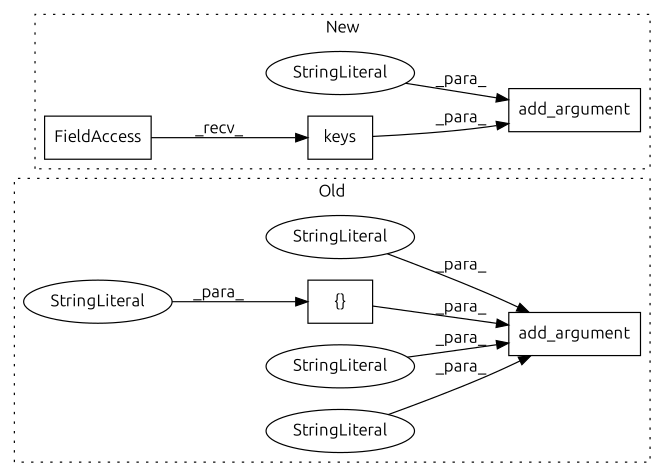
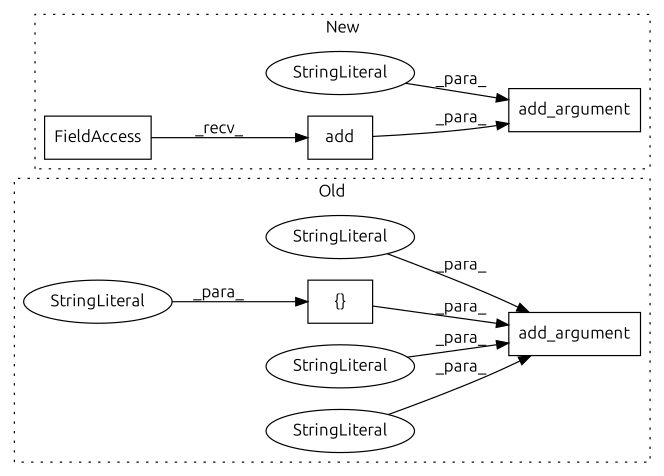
node "keys": label "keys" -> "add"
